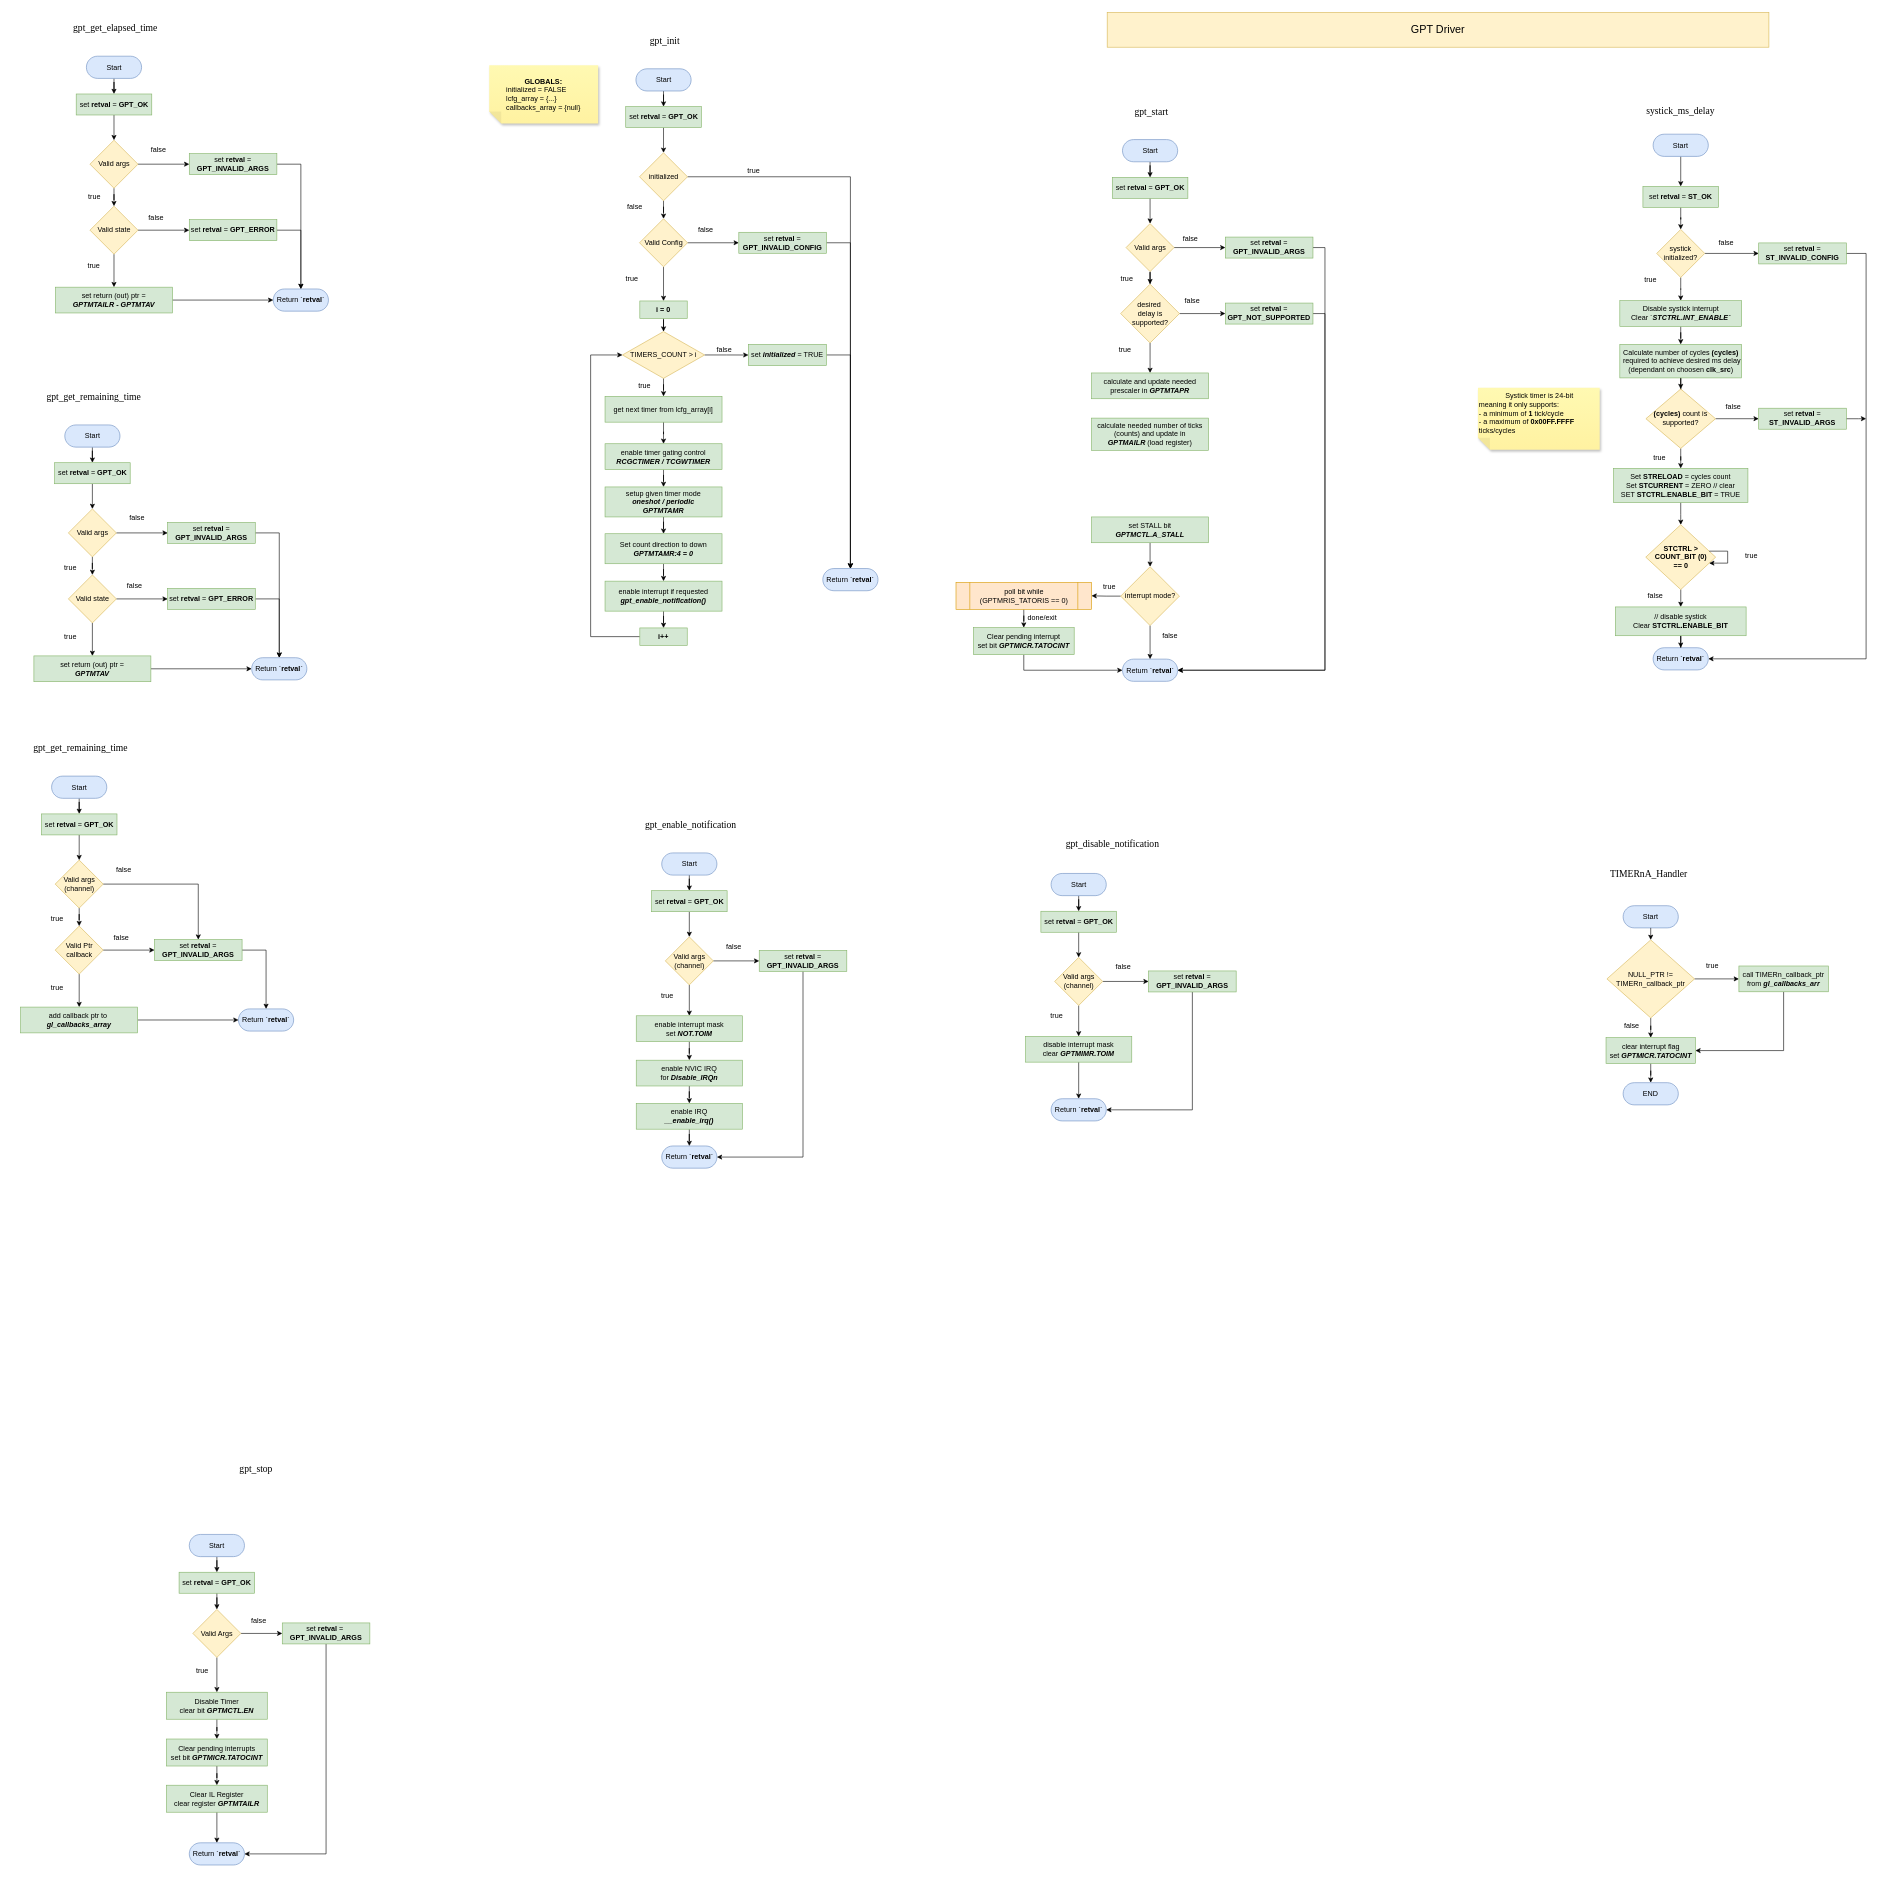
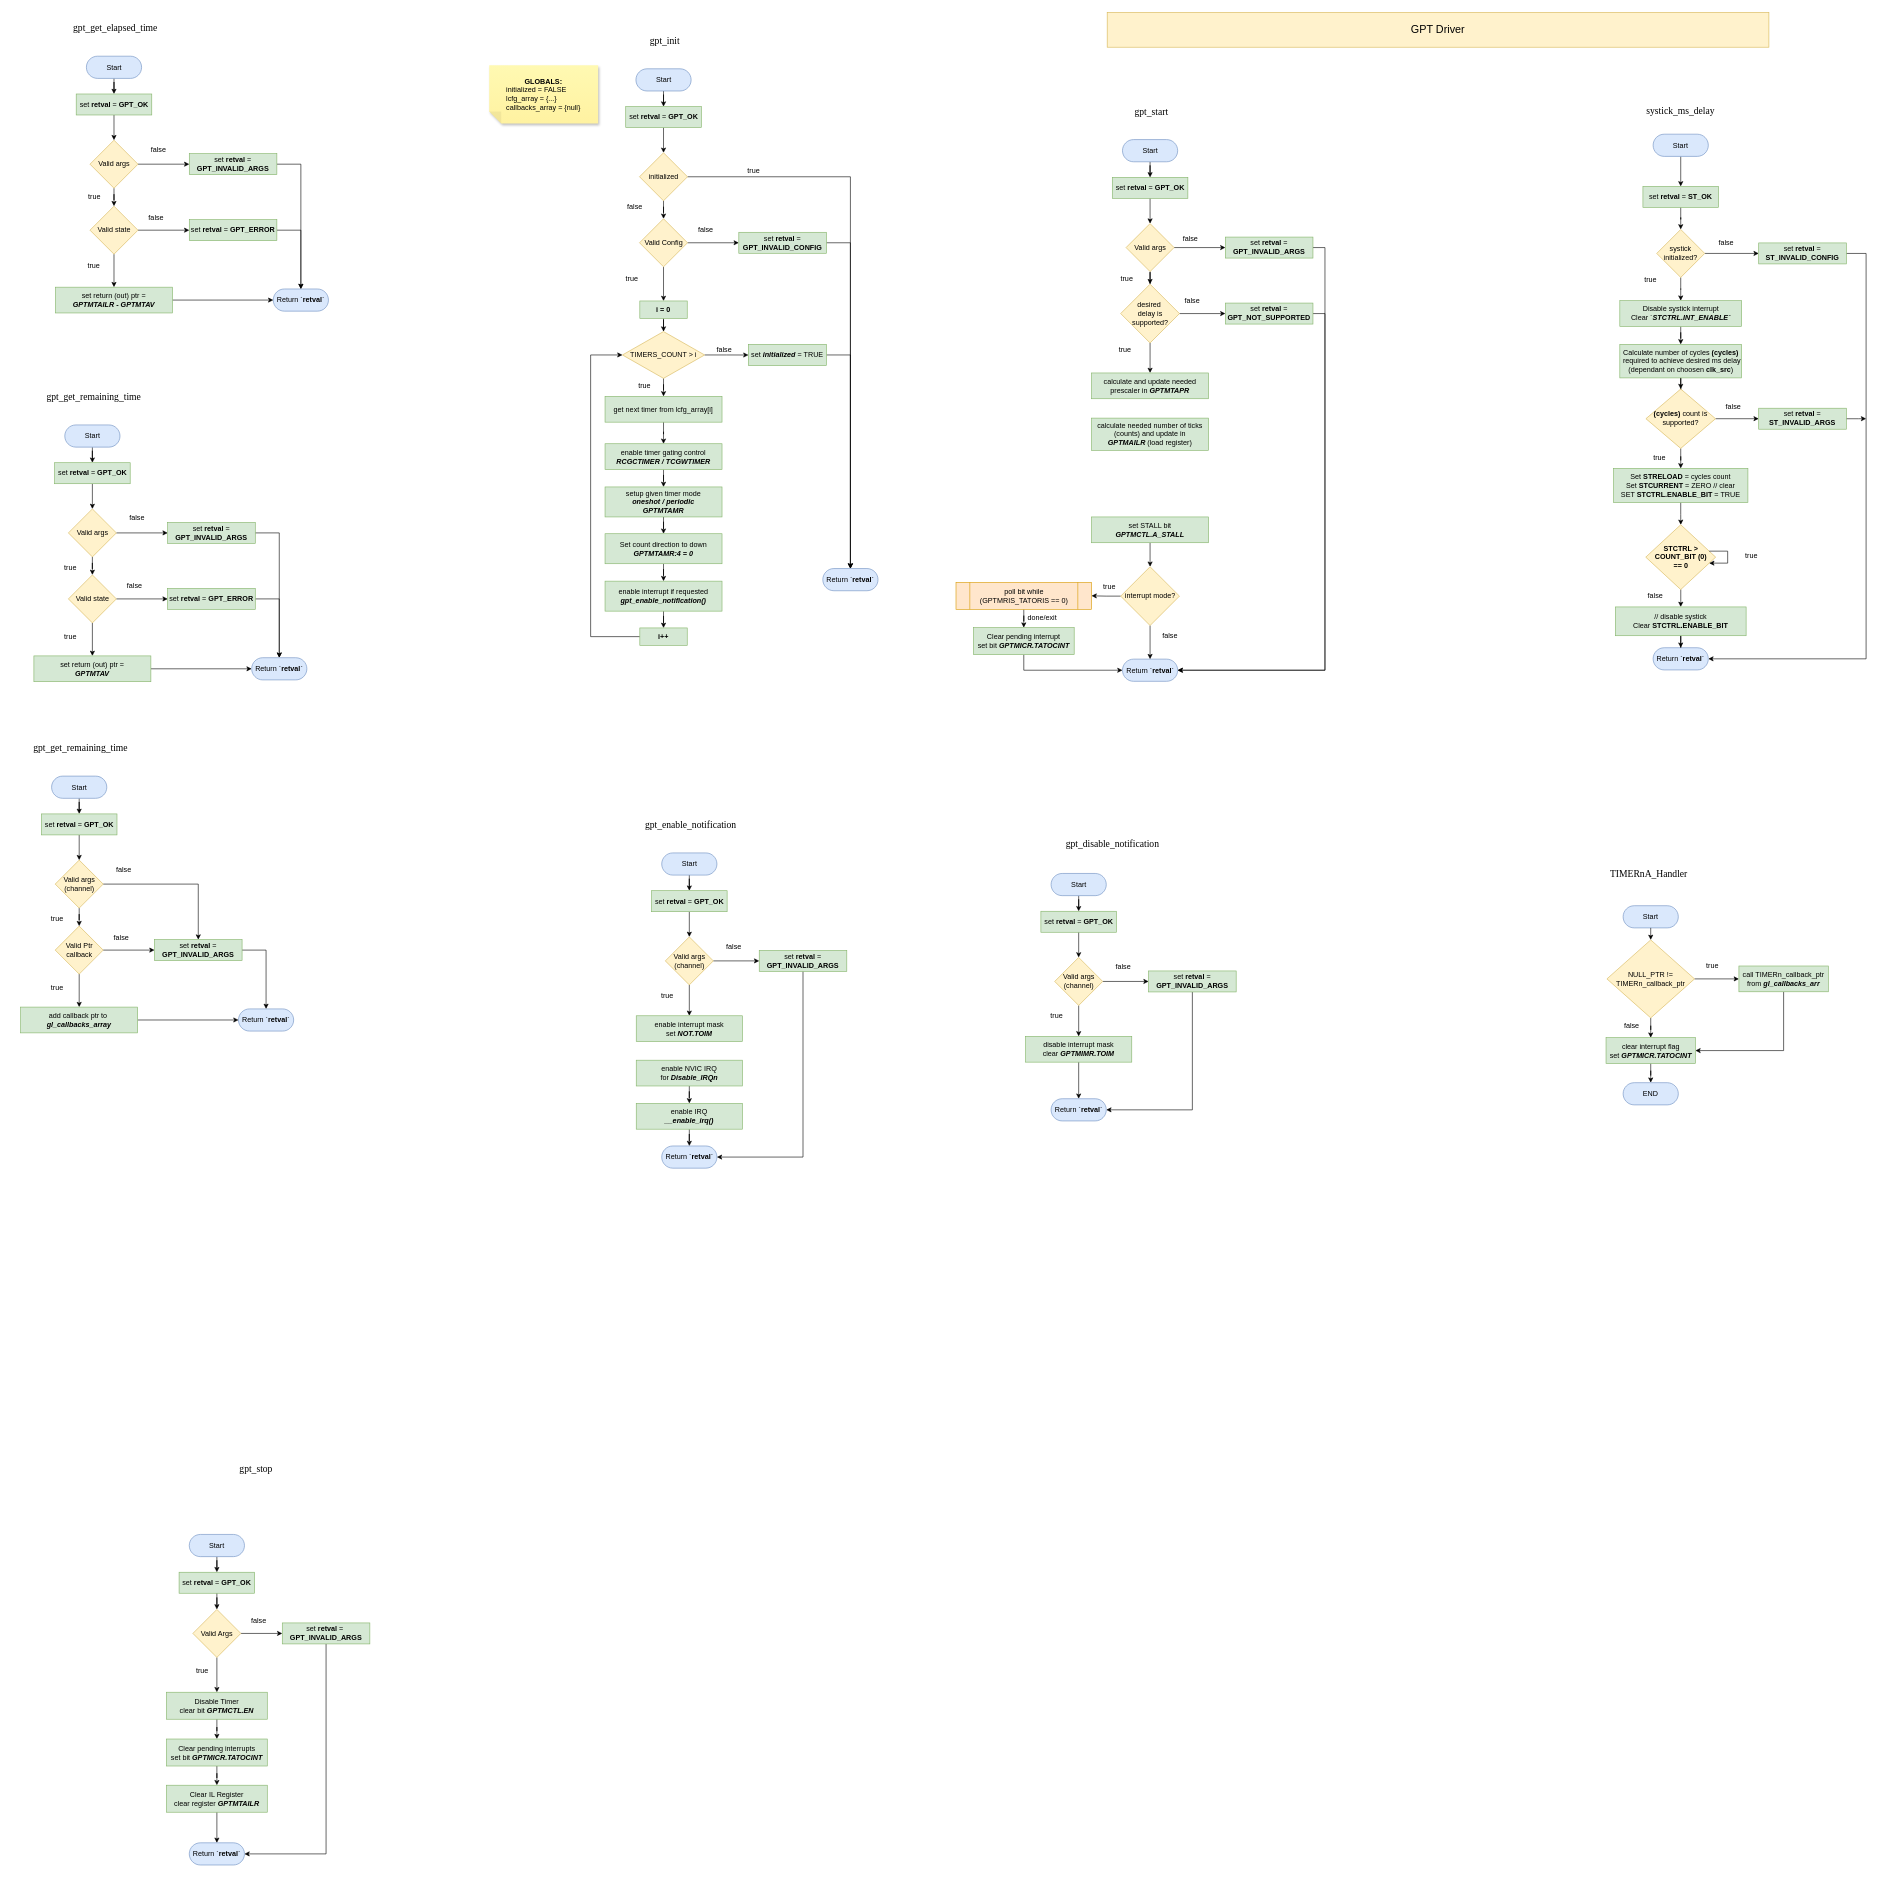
node "Systick timer is 24-bit meaning it only supports: - a minimum of 1 tick/cycle - a maximum of 0x00FF.FFFF ticks/cycles": removed
edge "enable interrupt mask set NOT.TOIM" -> "enable NVIC IRQ for Disable_IRQn": removed
